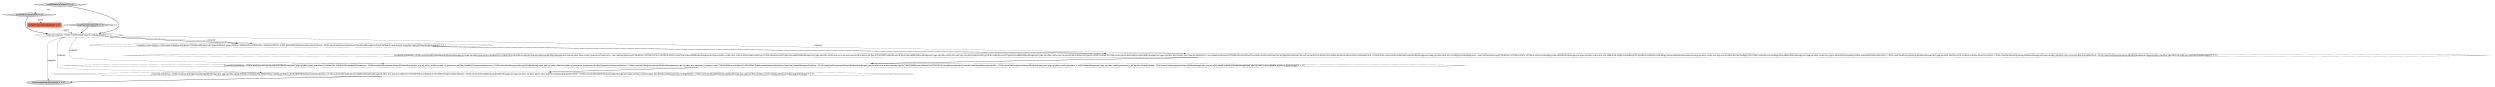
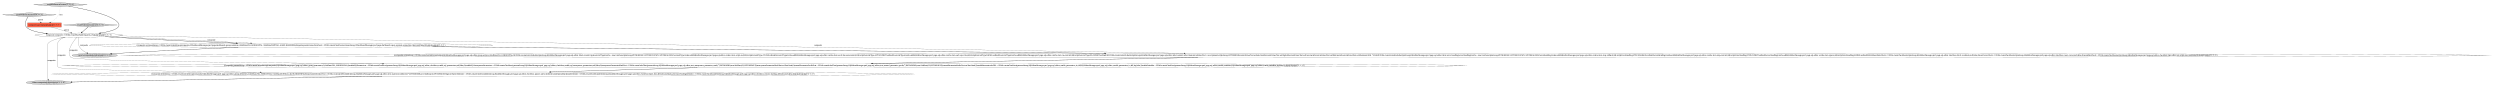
edge "createPreferenceContent['1', '0', '0']" -> "createPreferenceContent['0', '0', '1']": now "createPreferenceContent['1', '0', '0']" -> "Composite parent@@@2@@@['1', '1', '1']"
node "return composite@@@10@@@['0', '0', '1']": added
